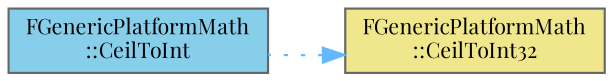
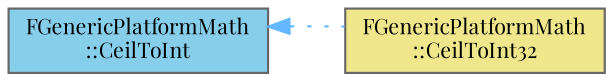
edge "FGenericPlatformMath ::CeilToInt" -> "FGenericPlatformMath ::CeilToInt32": reversed
